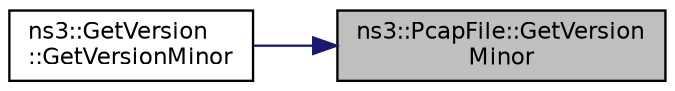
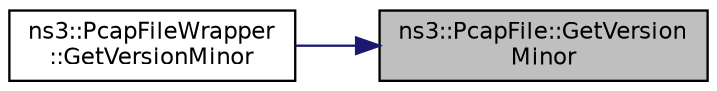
node "ns3::GetVersion ::GetVersionMinor": label "ns3::GetVersion ::GetVersionMinor" -> "ns3::PcapFileWrapper ::GetVersionMinor"
